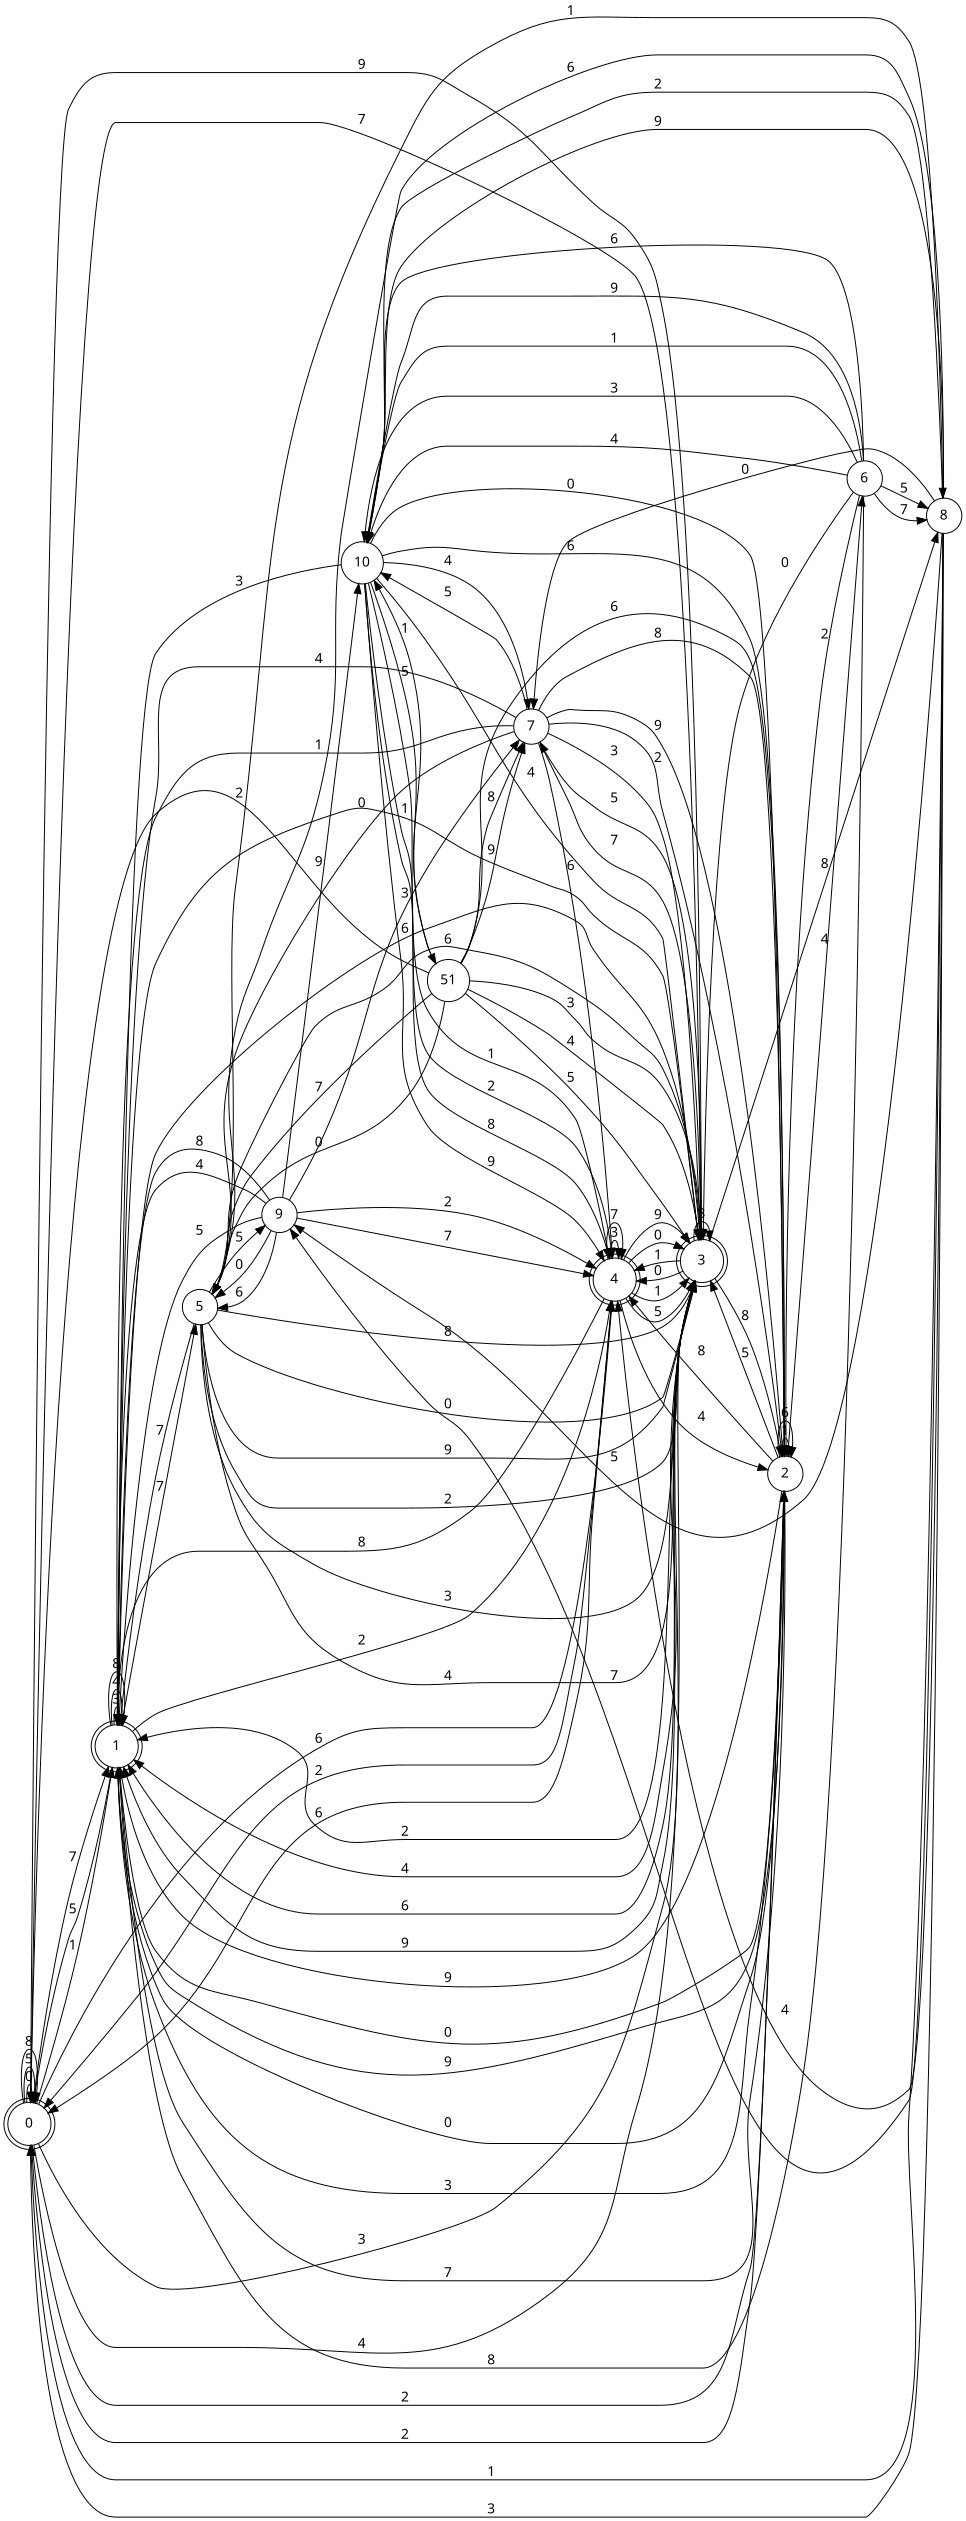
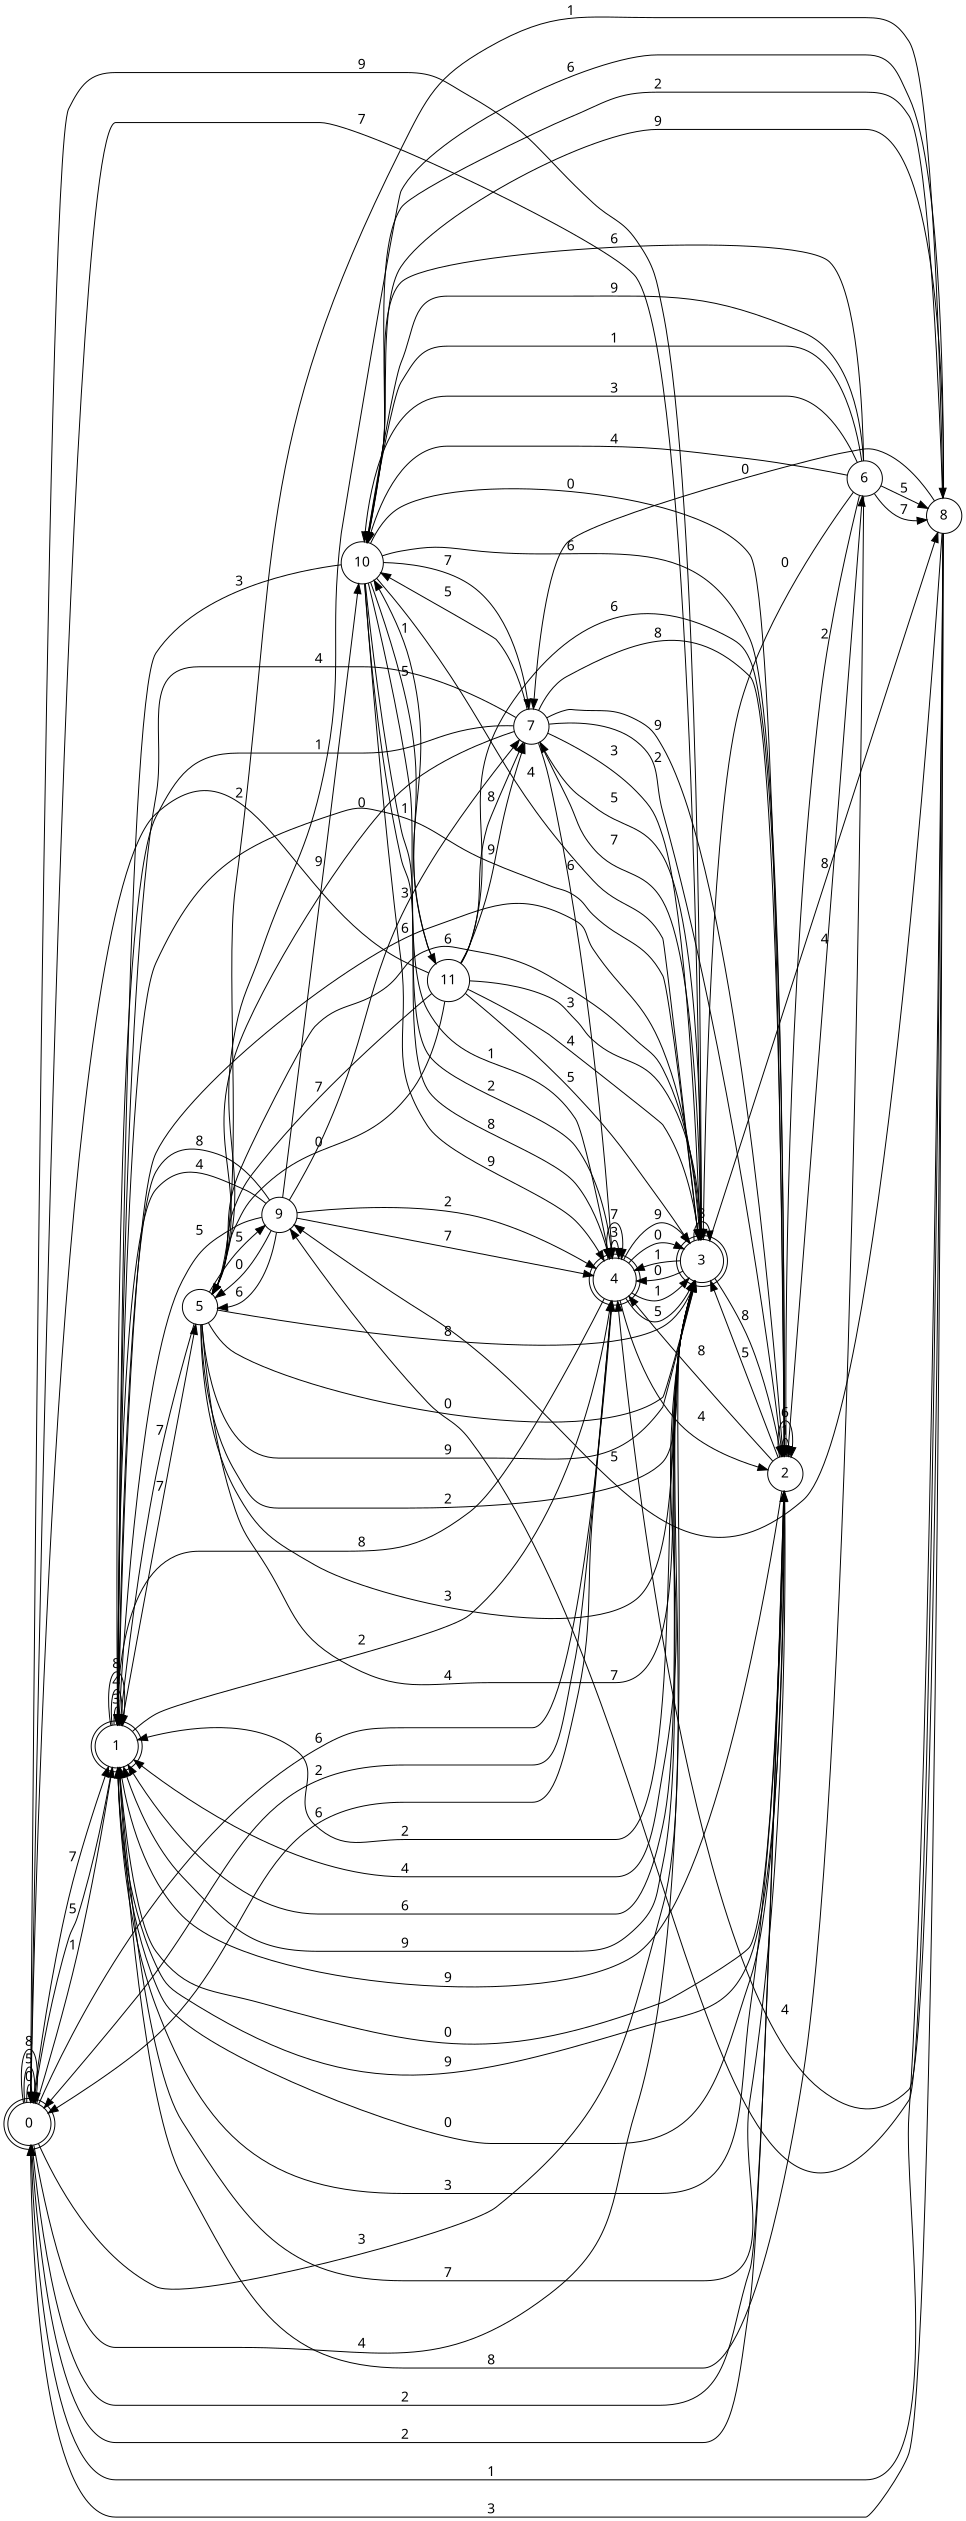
edge "10" -> "7": label "4" -> "7"
node "51": label "51" -> "11"
